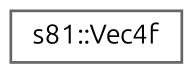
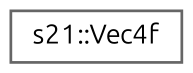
node "s81::Vec4f": label "s81::Vec4f" -> "s21::Vec4f"
